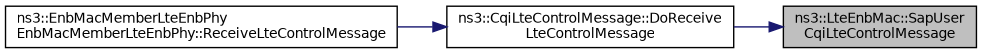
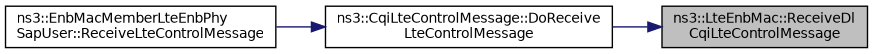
node "ns3::EnbMacMemberLteEnbPhy EnbMacMemberLteEnbPhy::ReceiveLteControlMessage": label "ns3::EnbMacMemberLteEnbPhy EnbMacMemberLteEnbPhy::ReceiveLteControlMessage" -> "ns3::EnbMacMemberLteEnbPhy SapUser::ReceiveLteControlMessage"
node "ns3::LteEnbMac::SapUser CqiLteControlMessage": label "ns3::LteEnbMac::SapUser CqiLteControlMessage" -> "ns3::LteEnbMac::ReceiveDl CqiLteControlMessage"
